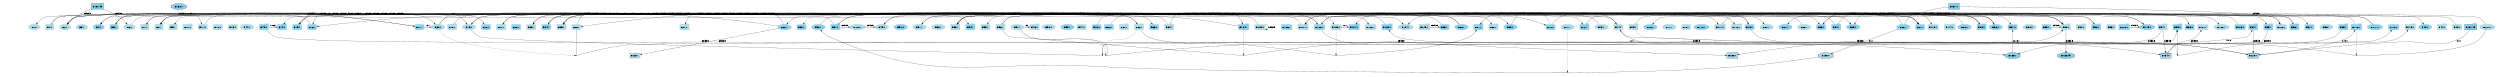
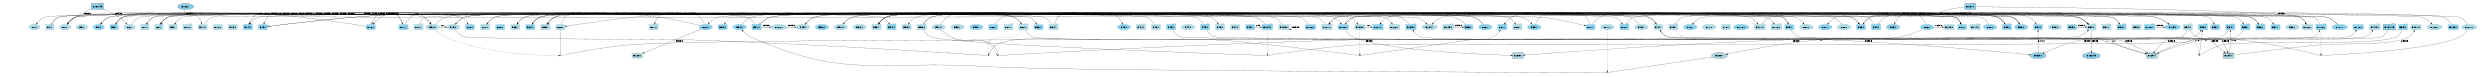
edge "#1:1" -> "#85:1": now "#1:1" -> "#83:1"
edge "#108:1" -> "#15:1": now "#106:1" -> "#15:1"
node "#43:1": added
